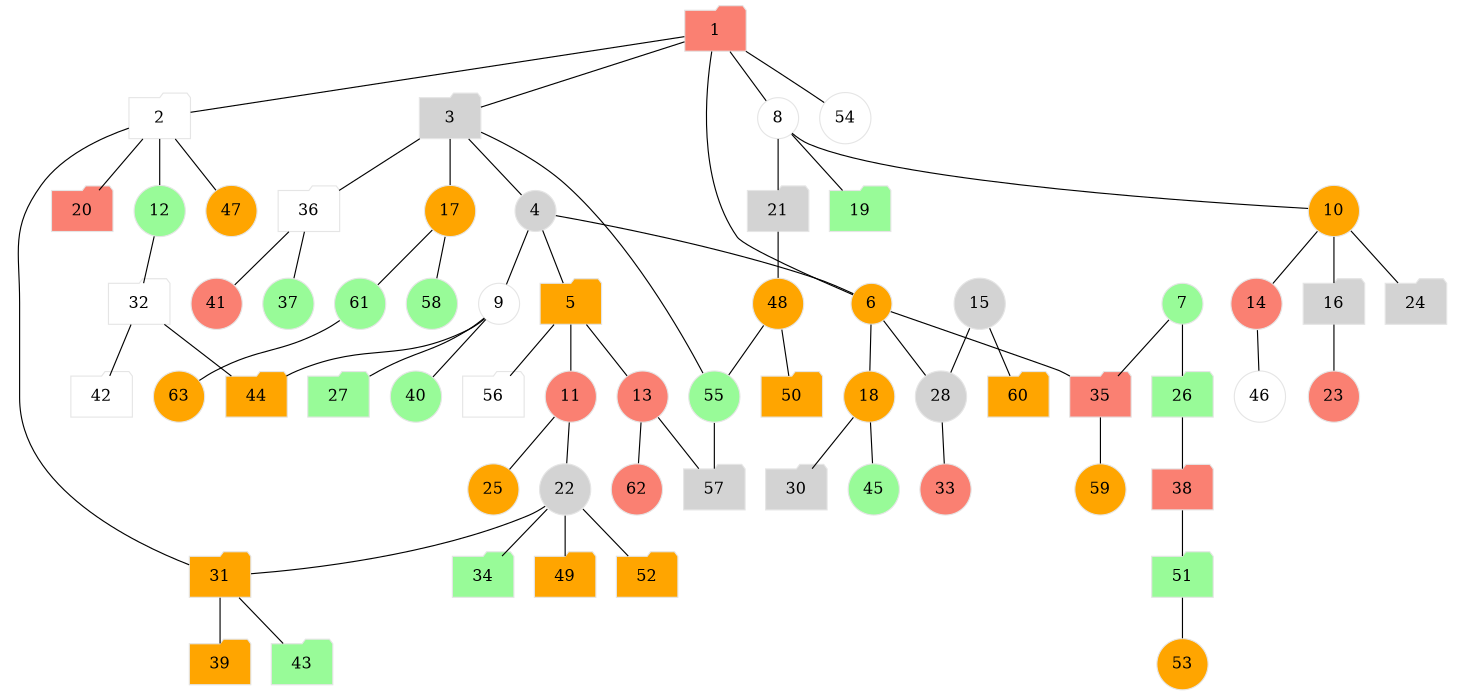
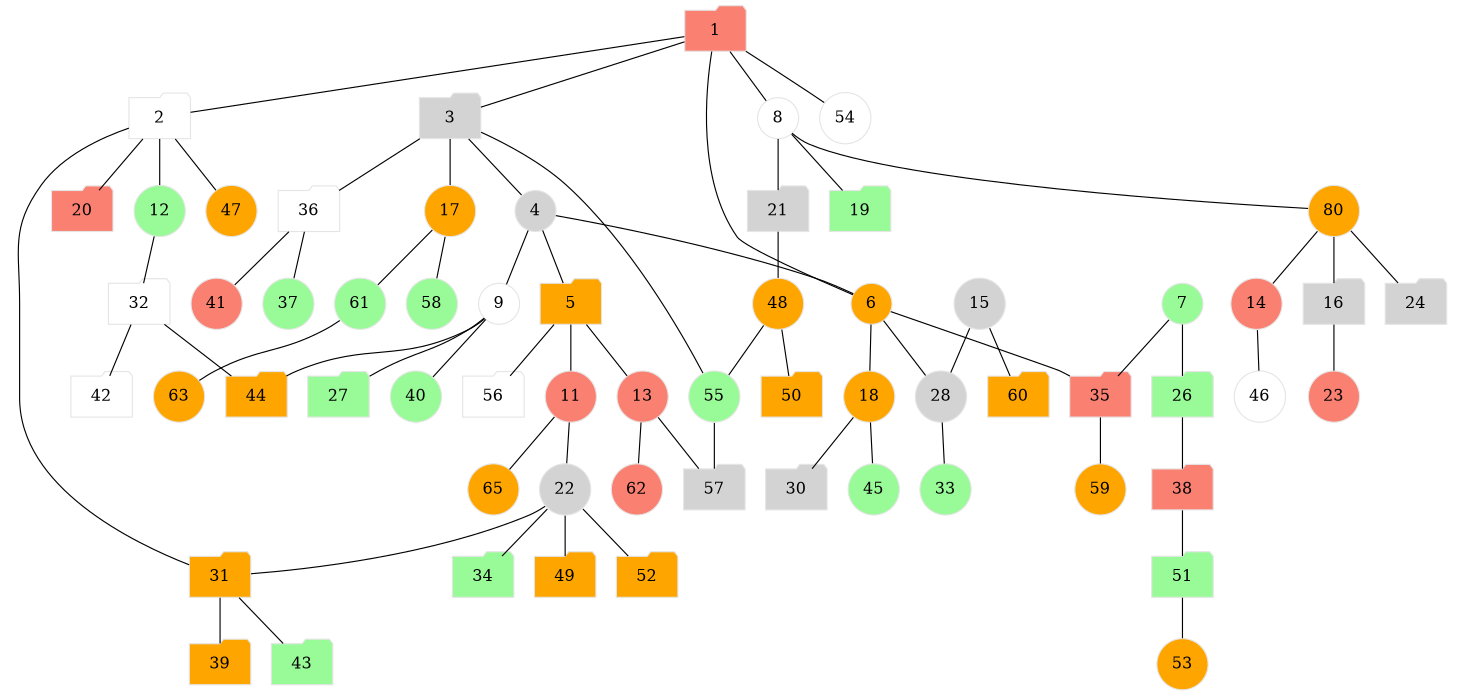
node "10": label "10" -> "80"
node "25": label "25" -> "65"
node "33": fillcolor salmon -> palegreen
